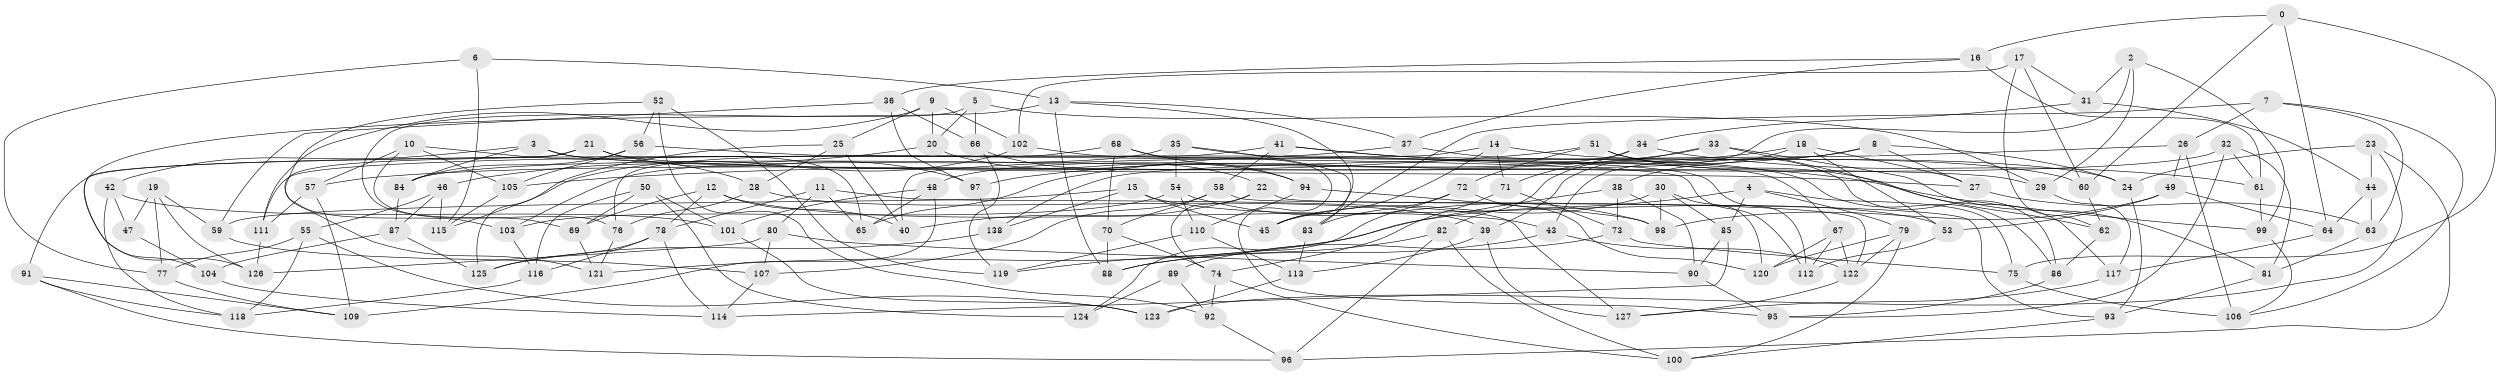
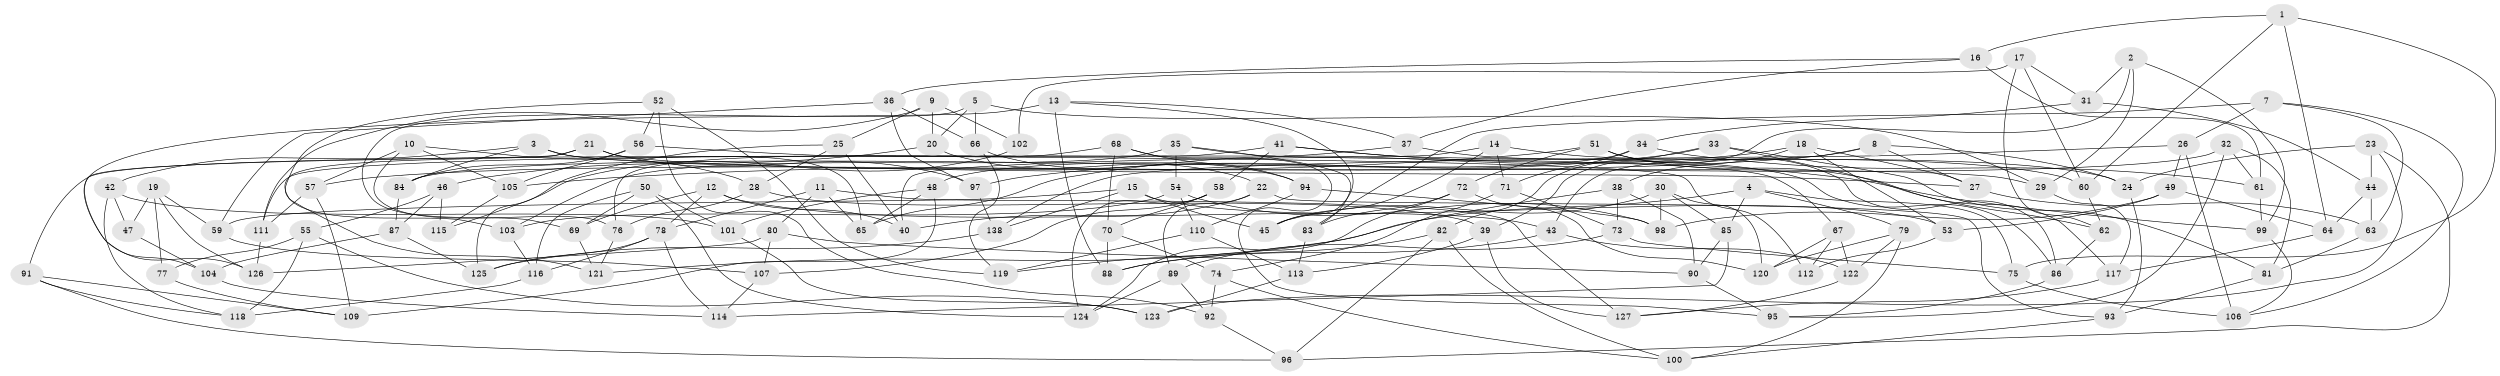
node "0": label "0" -> "1"
node "6": removed
edge "102" -- "112": removed
edge "58" -- "122": now "58" -- "124"
edge "22" -- "74": now "22" -- "89"
